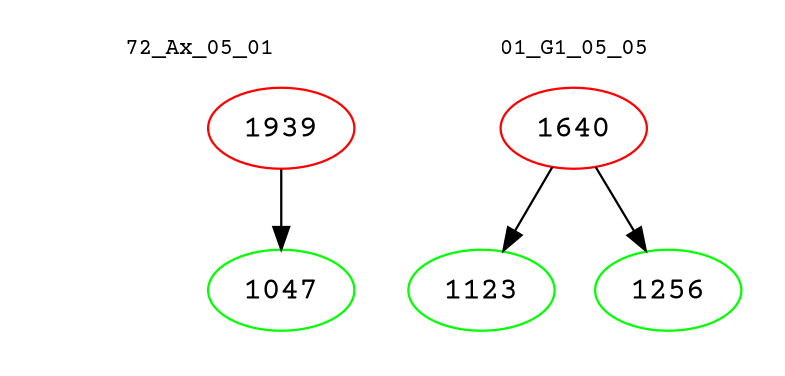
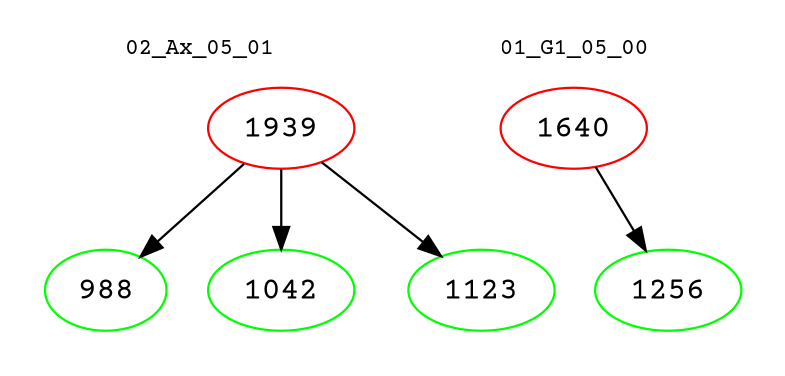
cluster "72_Ax_05_01": label "72_Ax_05_01" -> "02_Ax_05_01"
cluster "01_G1_05_05": label "01_G1_05_05" -> "01_G1_05_00"
edge "1640" -> "1123": now "1939" -> "1123"
node "988": added
node "1047": label "1047" -> "1042"
